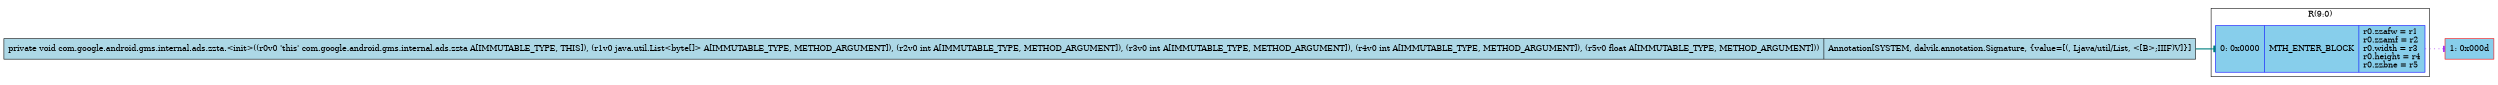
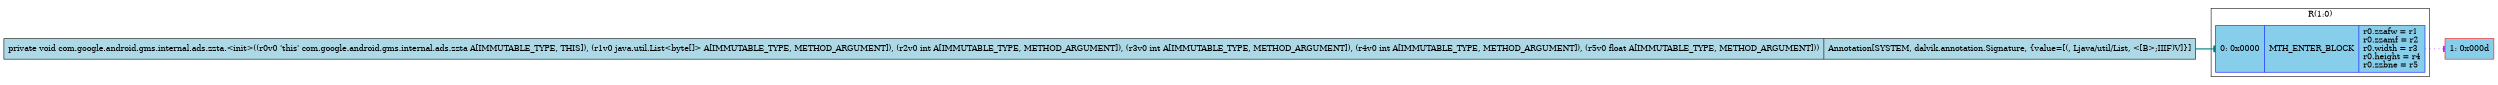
cluster "R(9:0)": label "R(9:0)" -> "R(1:0)"
